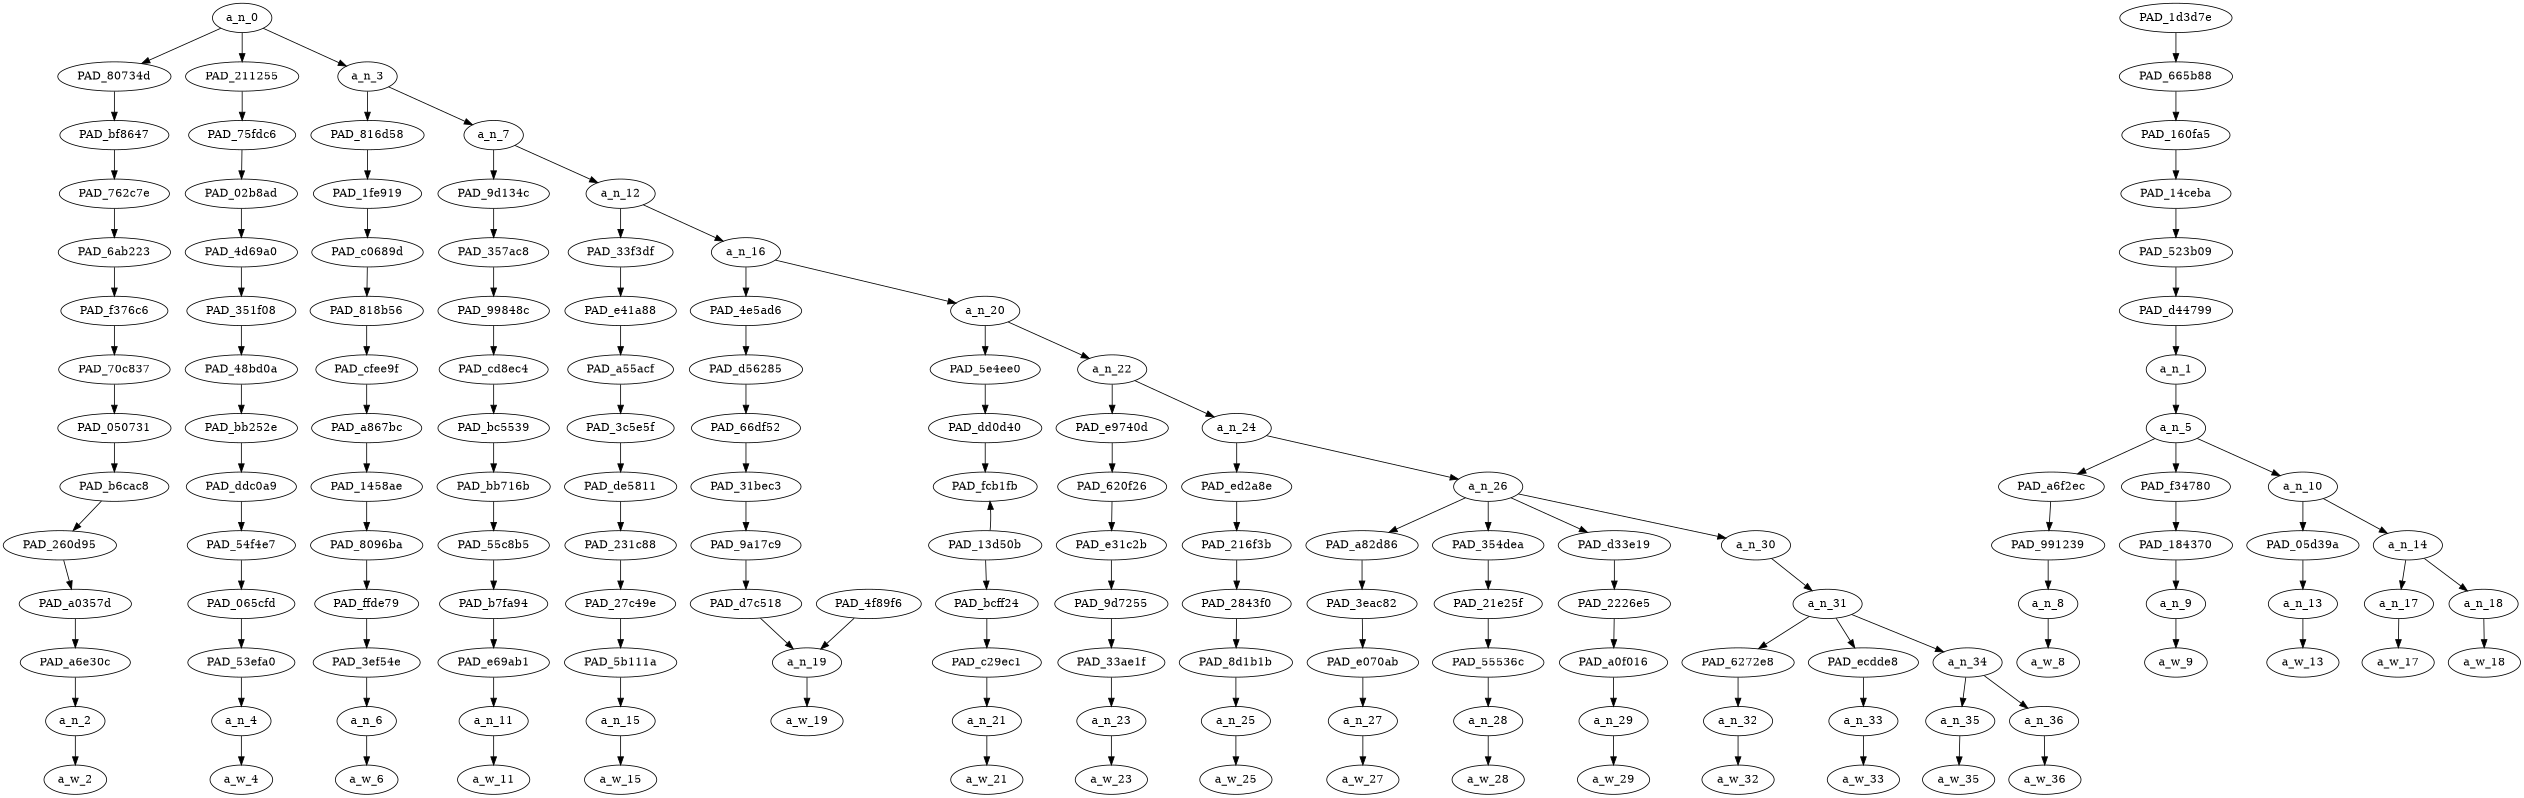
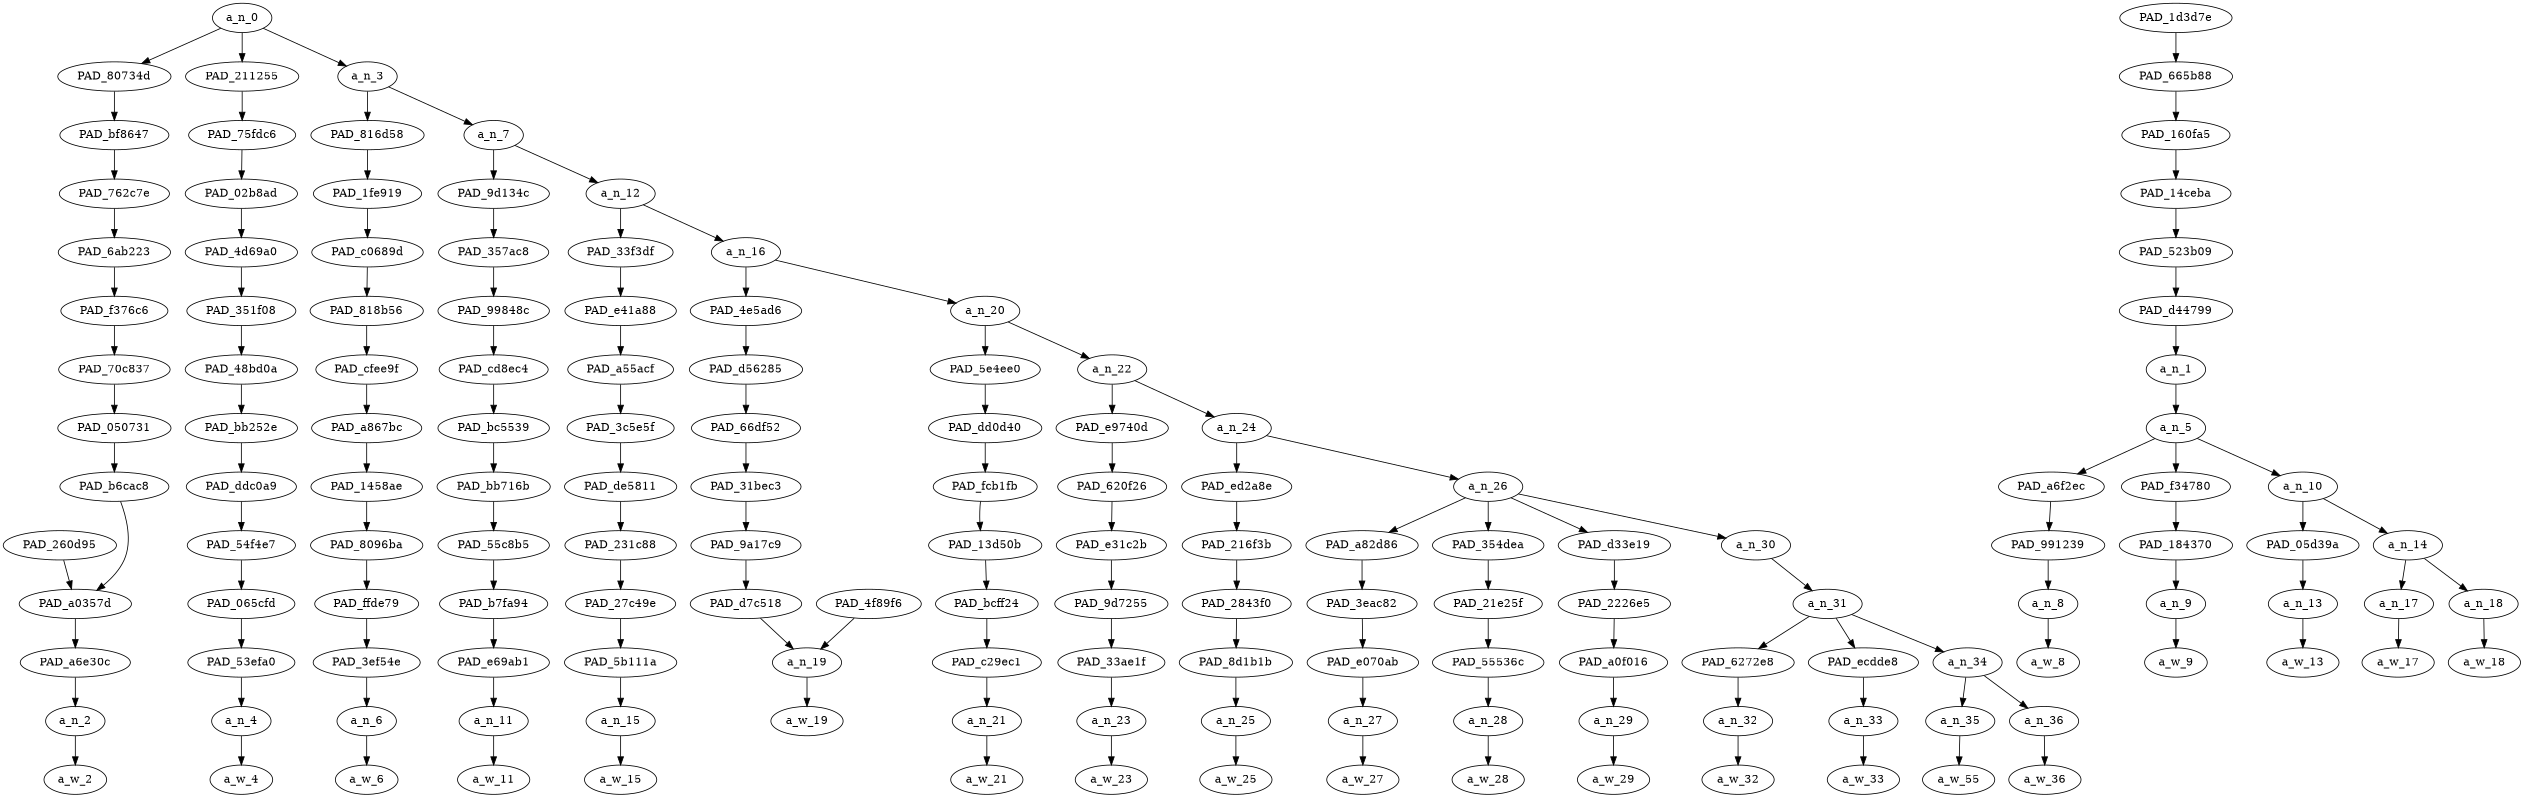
edge "PAD_b6cac8" -> "PAD_260d95": now "PAD_b6cac8" -> "PAD_a0357d"
edge "PAD_13d50b" -> "PAD_fcb1fb": reversed
node "a_w_35": label "a_w_35" -> "a_w_55"
